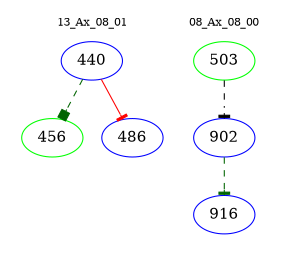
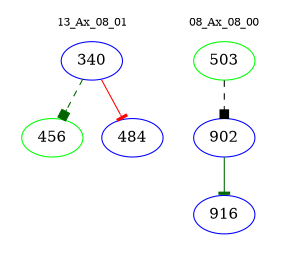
node "440": label "440" -> "340"
edge "503" -> "902": arrowhead tee -> box
node "486": label "486" -> "484"
edge "902" -> "916": style dashed -> solid
